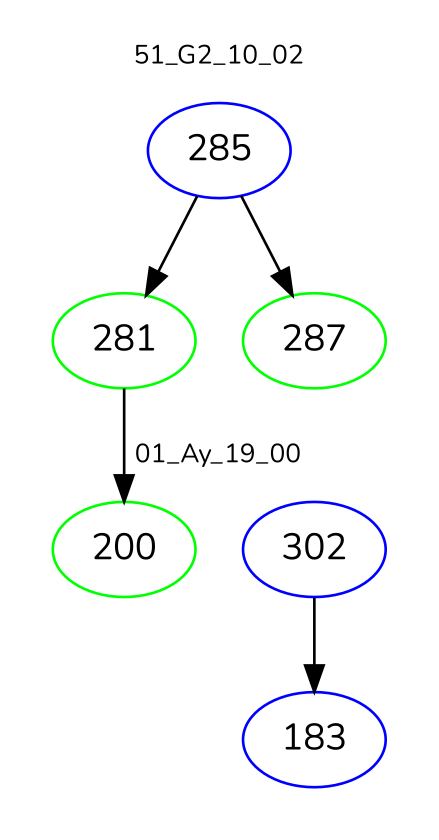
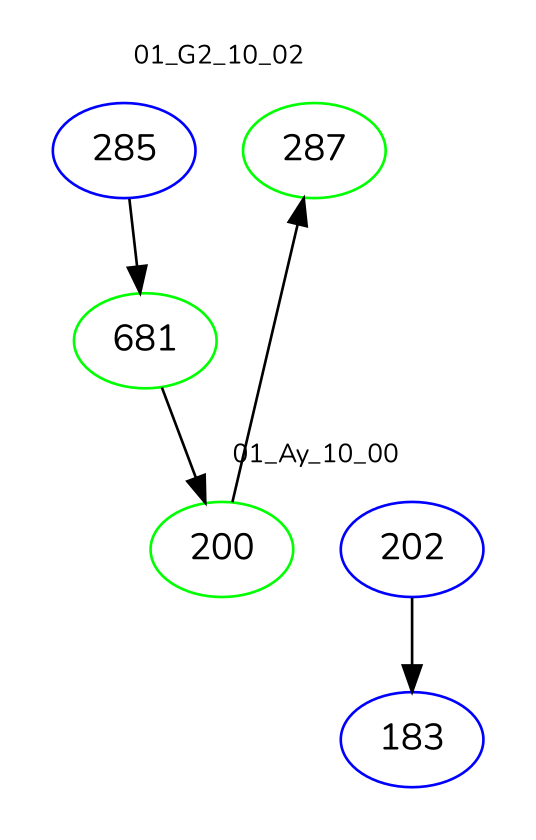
cluster "51_G2_10_02": label "51_G2_10_02" -> "01_G2_10_02"
edge "285" -> "287": now "200" -> "287"
node "281": label "281" -> "681"
cluster "01_Ay_19_00": label "01_Ay_19_00" -> "01_Ay_10_00"
node "302": label "302" -> "202"
